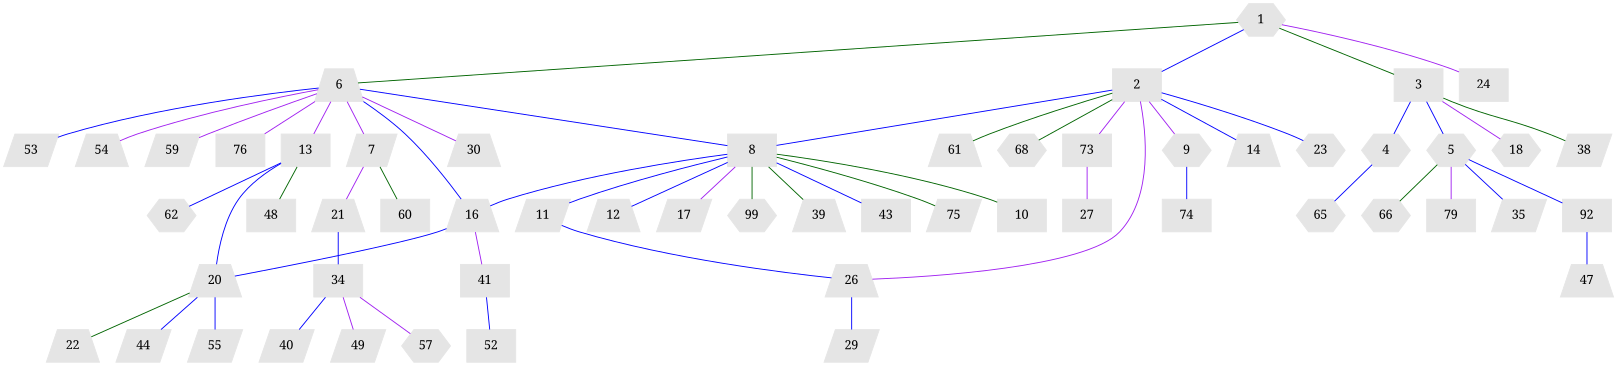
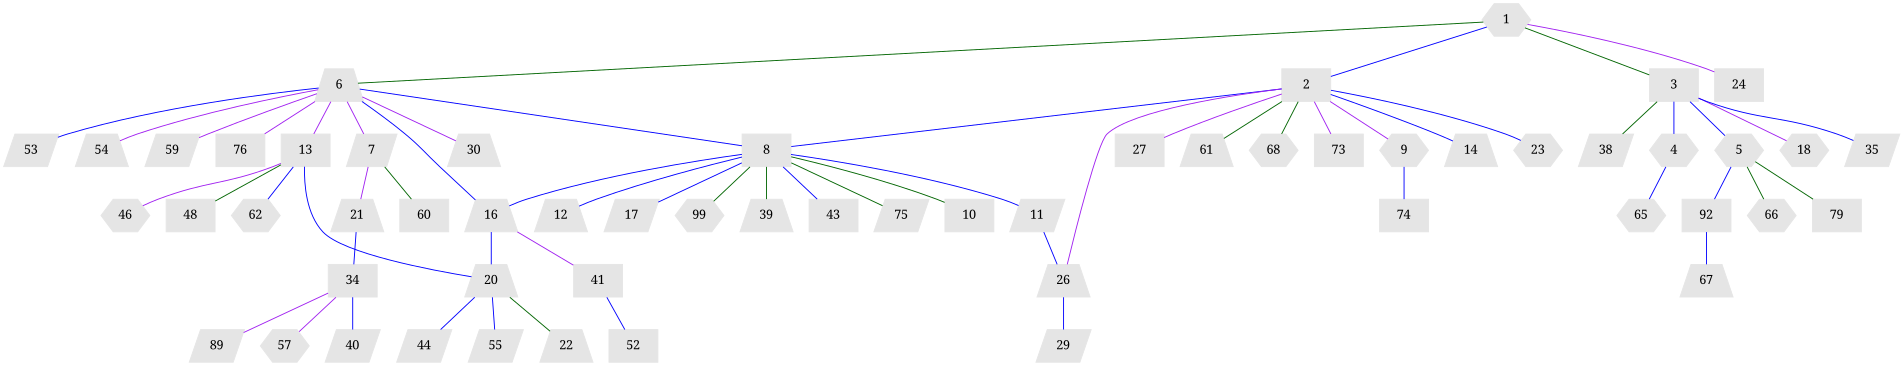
edge "5" -- "35": now "3" -- "35"
edge "8" -- "17": color purple -> blue
edge "73" -- "27": now "2" -- "27"
edge "5" -- "79": color purple -> darkgreen
node "46": added
node "47": label "47" -> "67"
node "49": label "49" -> "89"
